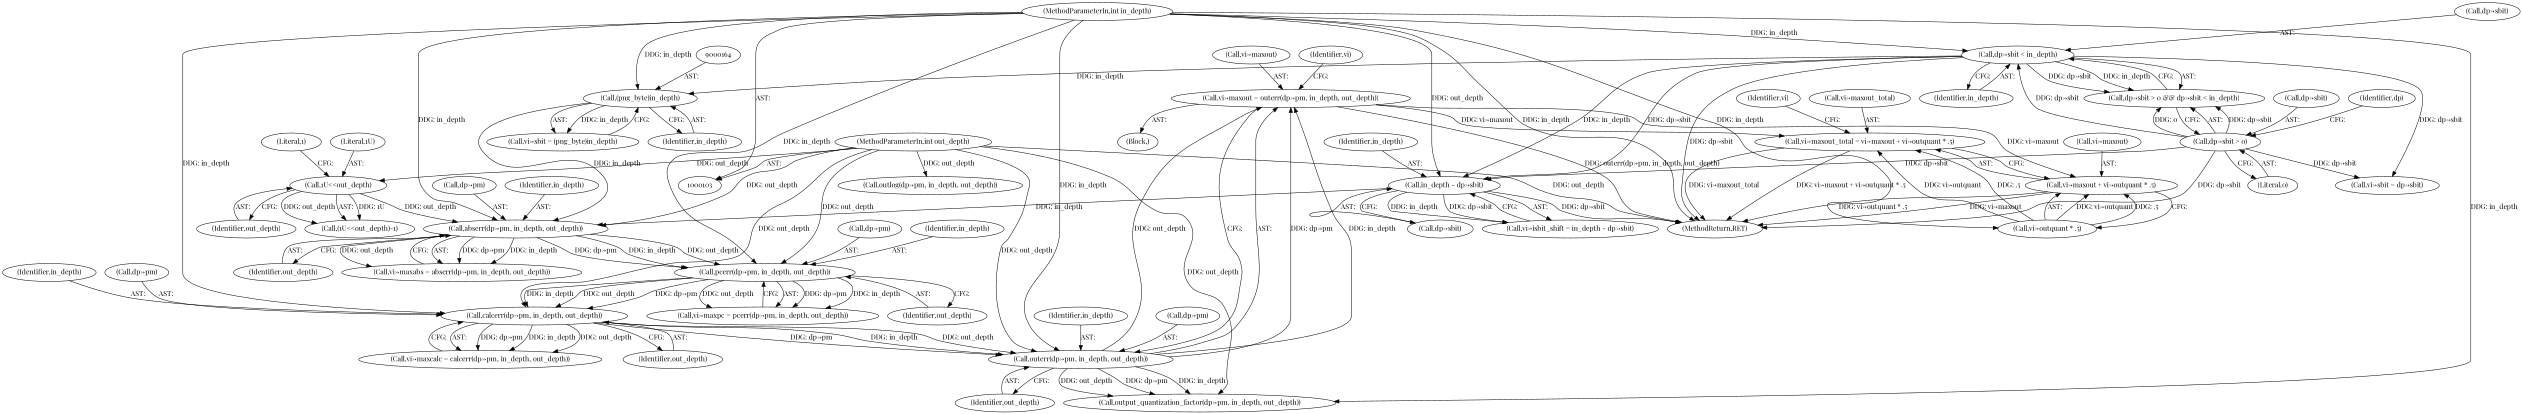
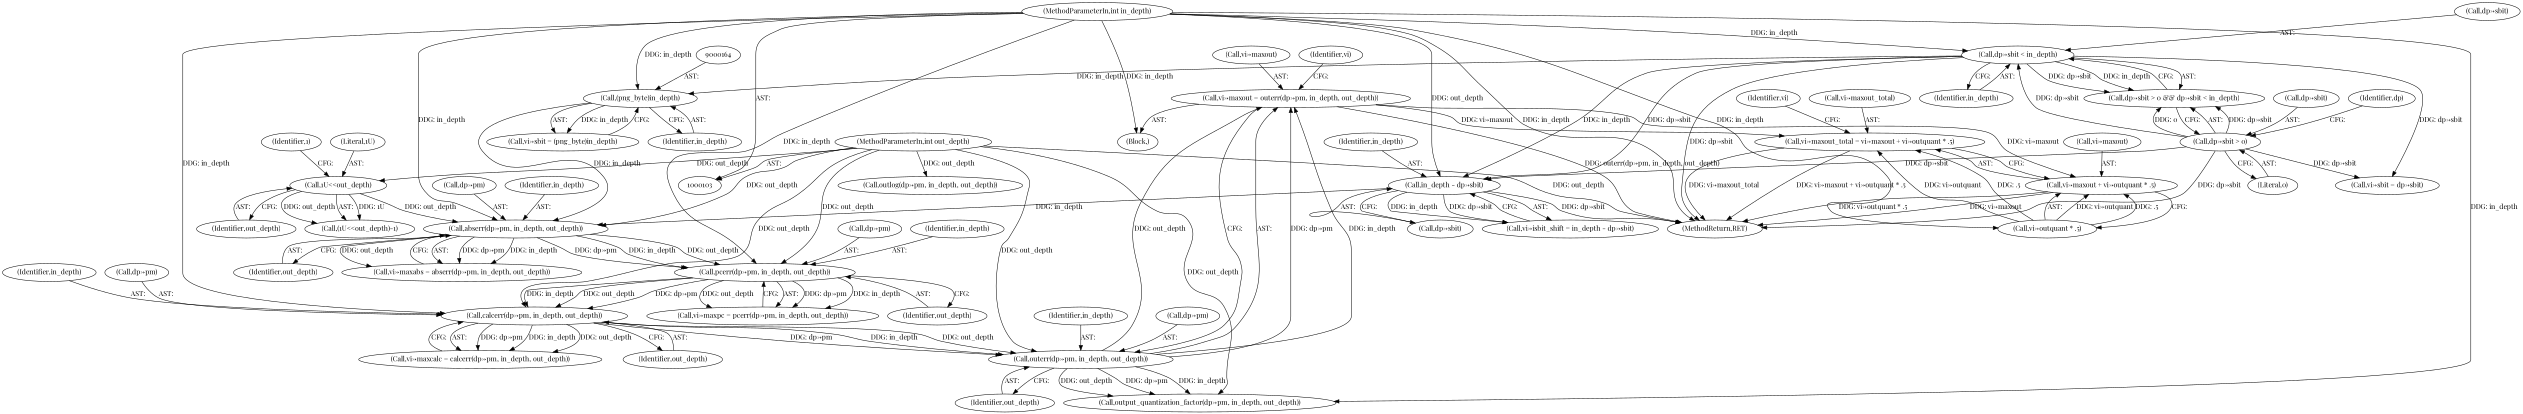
node "(Literal,1)": label "(Literal,1)" -> "(Identifier,1)"
edge "(MethodParameterIn,int in_depth)" -> "(Call,outerr(dp->pm, in_depth, out_depth))": now "(MethodParameterIn,int in_depth)" -> "(Block,)"
